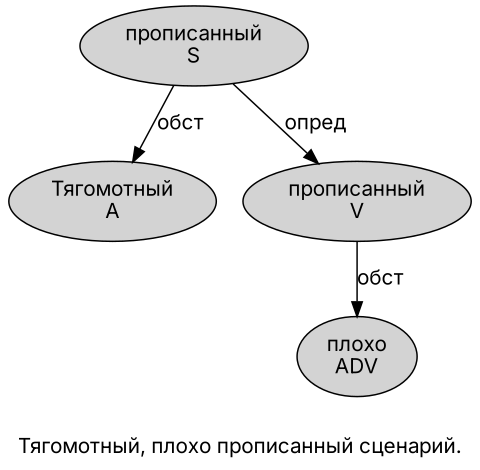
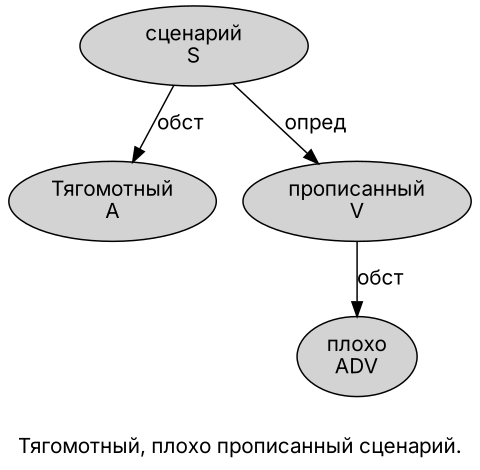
node "прописанный S": label "прописанный S" -> "сценарий S"
